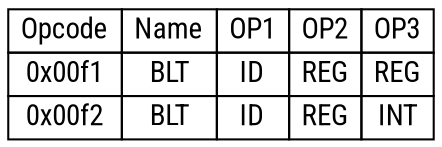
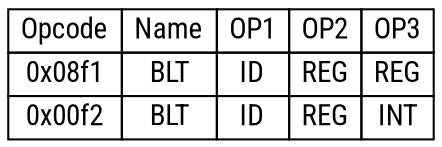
node "Opcode": text "0x00f1" -> "0x08f1"
